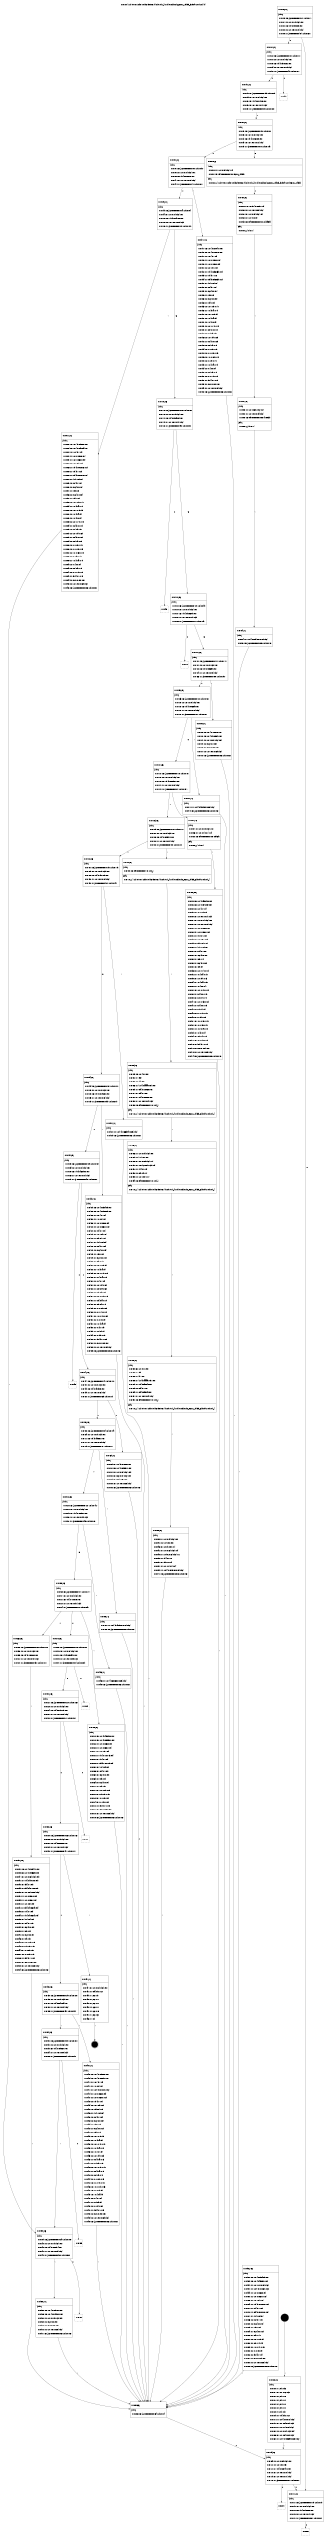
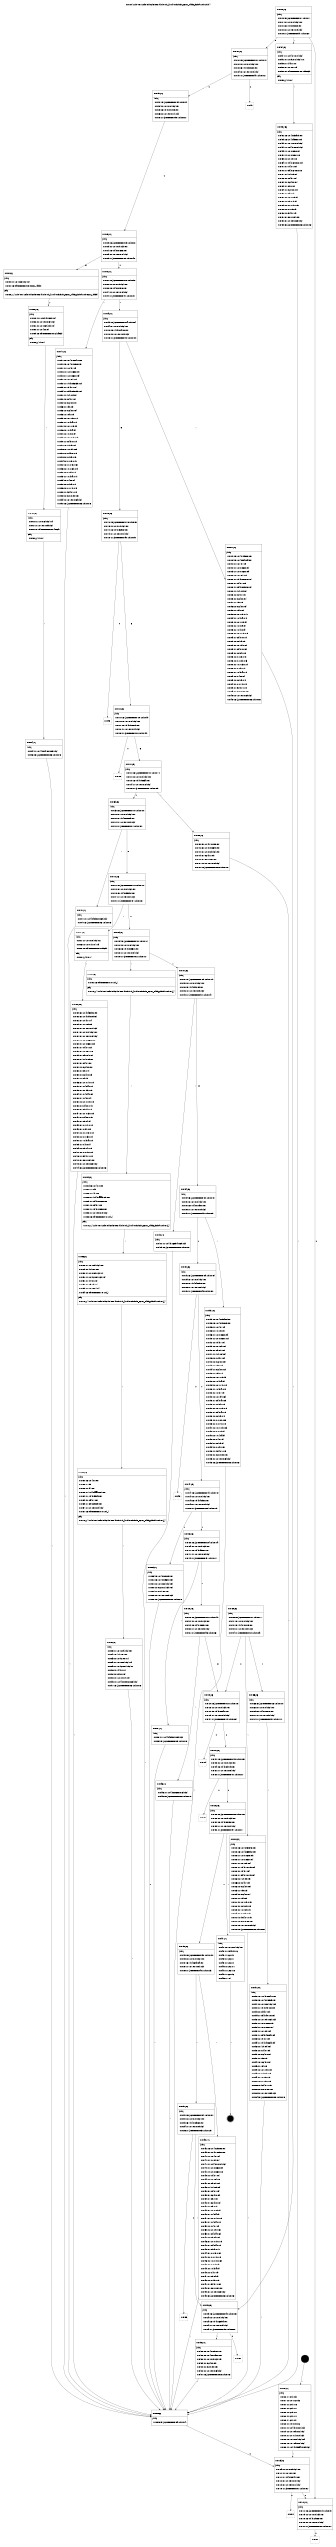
node "0x401bd1 [23]": added
edge "0x401823 [25]" -> "0x40183c [25]": now "0x401823 [25]" -> "0x40186e [25]"
